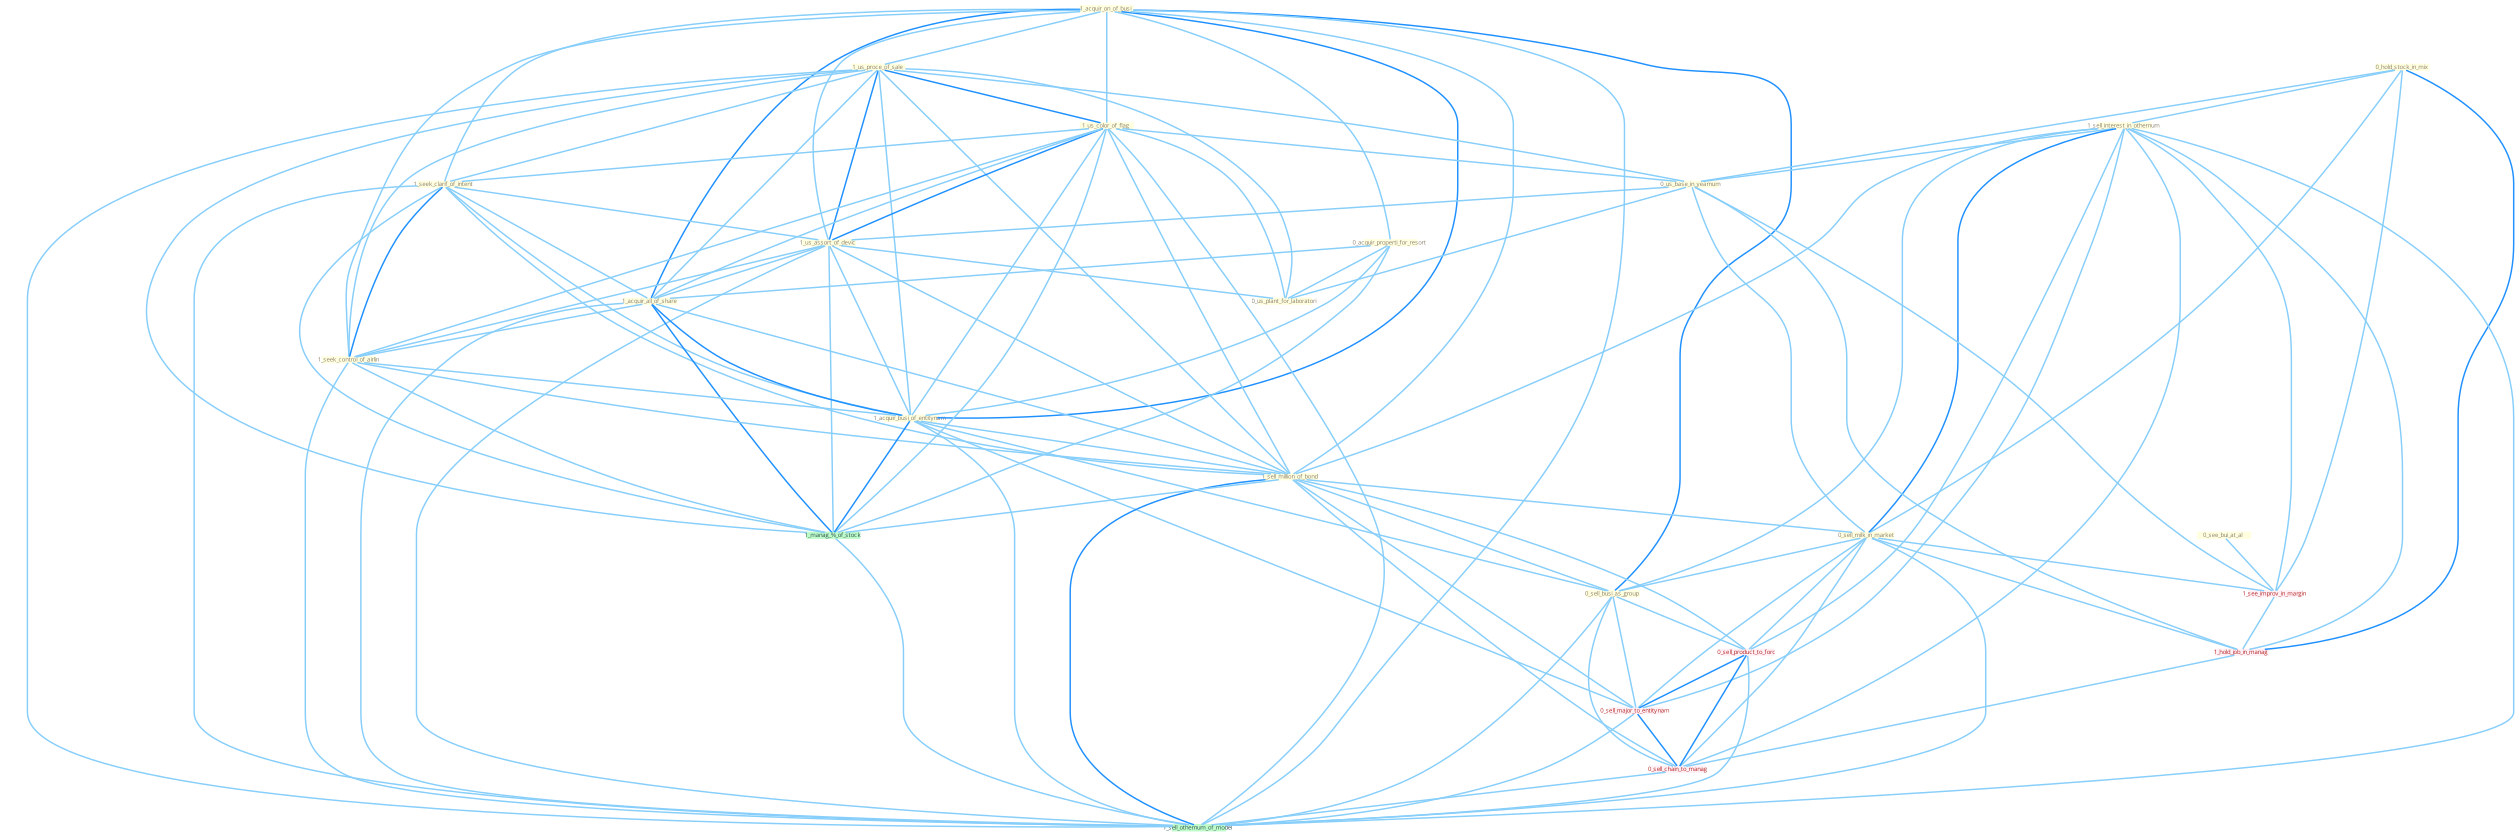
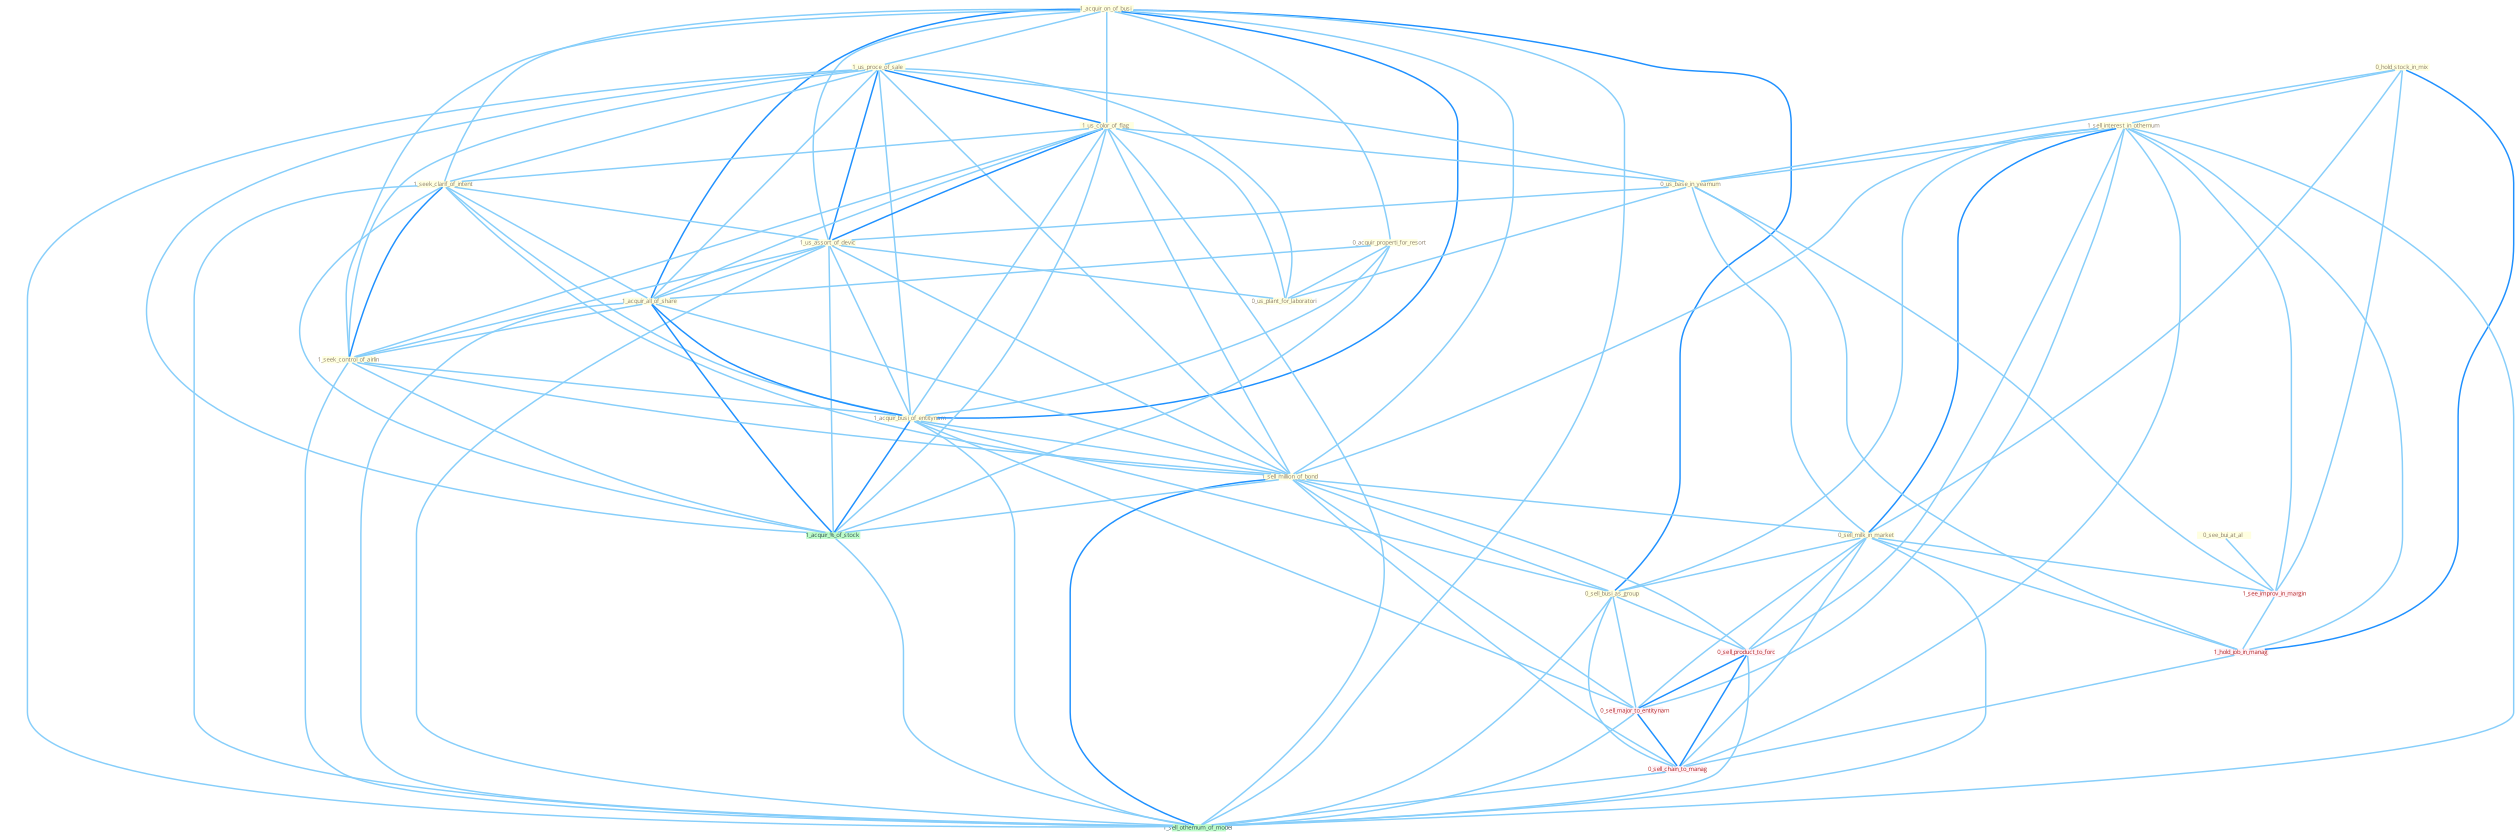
node "1_manag_%_of_stock": label "1_manag_%_of_stock" -> "1_acquir_%_of_stock"
